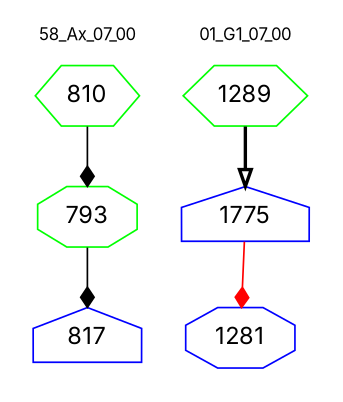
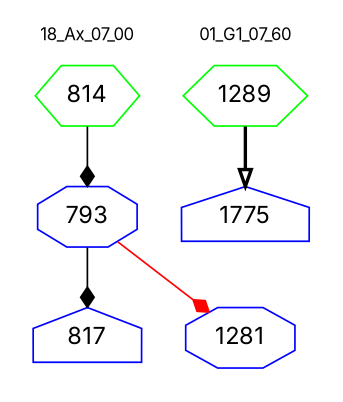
cluster "58_Ax_07_00": label "58_Ax_07_00" -> "18_Ax_07_00"
cluster "01_G1_07_00": label "01_G1_07_00" -> "01_G1_07_60"
node "810": label "810" -> "814"
node "793": color green -> blue
edge "1775" -> "1281": now "793" -> "1281"
